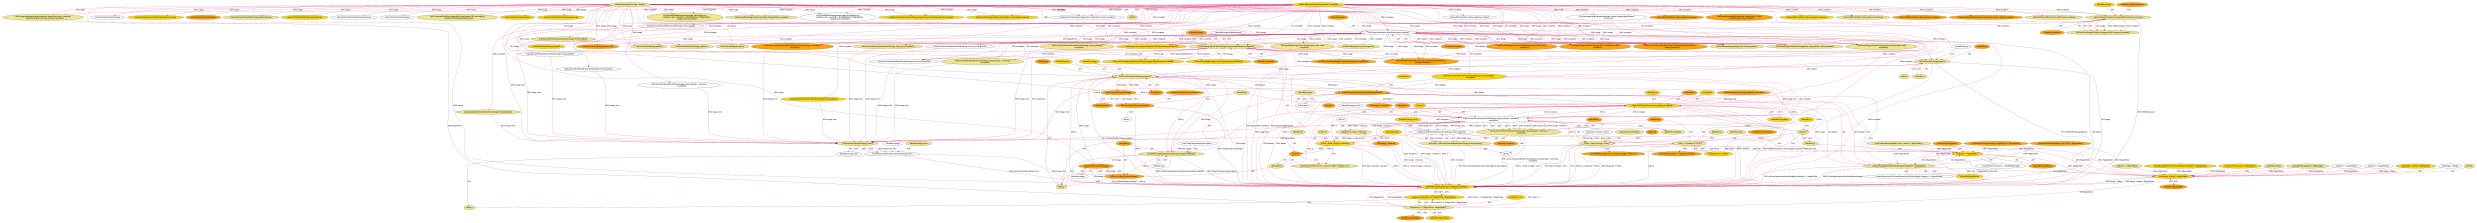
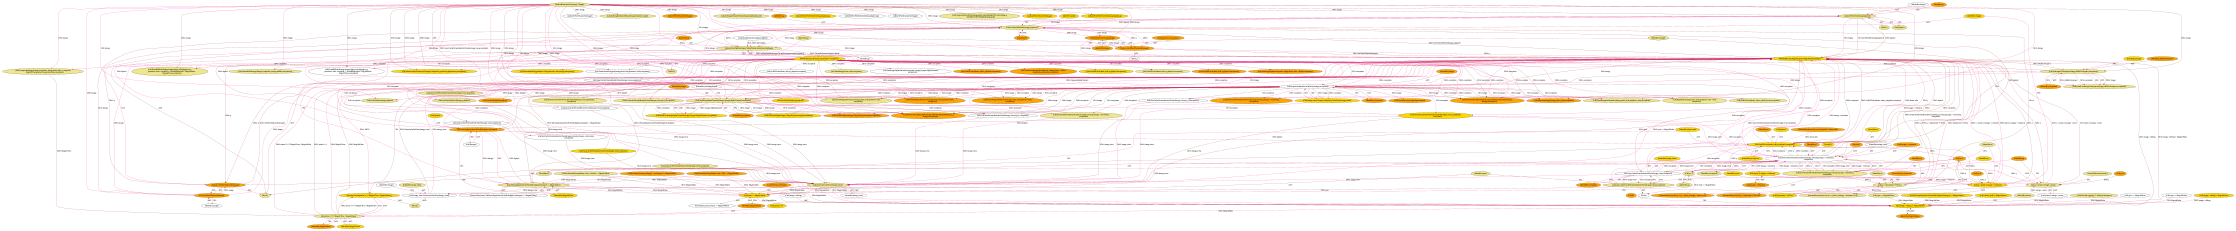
node "(Call,SetImageChannelMask(image,channel_mask))": fillcolor gold -> khaki
edge "(MethodParameterIn,Image *image)" -> "(Call,SetGeometry(image,&geometry))": removed, label "DDG: image"
edge "(MethodParameterIn,Image *image)" -> "(Call,GetPixelAlpha(image,q))": label "DDG: image" -> "DDG: SyncCacheViewAuthenticPixels(image_view,exception)"
node "(Identifier,OpaqueAlphaChannel)": label "(Identifier,OpaqueAlphaChannel)" -> "(Identifier,SetImageAlpha)"
edge "(Call,AcquireAuthenticCacheView(image,exception))" -> "(Call,SetGeometry(image,&geometry))": label "DDG: MagickTrue" -> "DDG: image"
edge "(Call,AcquireAuthenticCacheView(image,exception))" -> "(Call,ReadImage(clone_info,exception))": now "(Call,AcquireAuthenticCacheView(image,exception))" -> "(Call,GetFillColor(draw_info,x,y,&fill_color,exception))"
node "(Call,GetPixelAlpha(image,q))": fillcolor khaki -> orange
node "(Call,image_view=AcquireAuthenticCacheView(image,exception))": label "(Call,image_view=AcquireAuthenticCacheView(image,exception))" -> "(Call,image_view=AcquireAuthenticCacheView(image,rows))"
node "(Call,AnnotateImage(image,clone_info,exception))": fillcolor khaki -> orange
node "(ParseGravityGeometry,continue;)": label "(ParseGravityGeometry,continue;)" -> "(ControlStructure,continue;)"
node "1000347": removed
node "(Identifier,draw_info)": added
node "(Call,x=0)": fillcolor khaki -> orange
node "(Call,(ssize_t) image->columns)": fillcolor khaki -> gold
edge "(Call,x=0)" -> "(Call,x < (ssize_t) image->columns)": label "DDG: x" -> "NULL: x"
edge "(Call,x < (ssize_t) image->columns)" -> "(Call,(ssize_t) image->columns)": removed, label "CFG:"
edge "(Call,y++)" -> "(ControlStructure,for (y=0; y < (ssize_t) image->rows; y++))": label "AST: " -> "DDG: sync == MagickFalse"
edge "(Call,image_view=DestroyCacheView(image_view))" -> "(Call,DestroyCacheView(image_view))": removed, label "CFG:"
node "(ControlStructure,if (sync == ReadInlineImage))": label "(ControlStructure,if (sync == ReadInlineImage))" -> "(ControlStructure,if (sync == MagickFalse))"
node "(Call,closed_composite != MagickFalse)": label "(Call,closed_composite != MagickFalse)" -> "(Call,closed_path != MagickFalse)"
node "(Call,IsEventLogging() != MagickFalse)": label "(Call,IsEventLogging() != MagickFalse)" -> "(Call,IsEventLogging() != IsGrayColorspace)"
node "1001617": fillcolor khaki -> orange
edge "(Call,SetImageColorspace(image,sRGBColorspace,exception))" -> "(MethodReturn,MagickExport MagickBooleanType)": reversed
edge "(Call,y < (ssize_t) image->rows)" -> "(Call,(ssize_t) image->rows)": added, label "CFG:"
